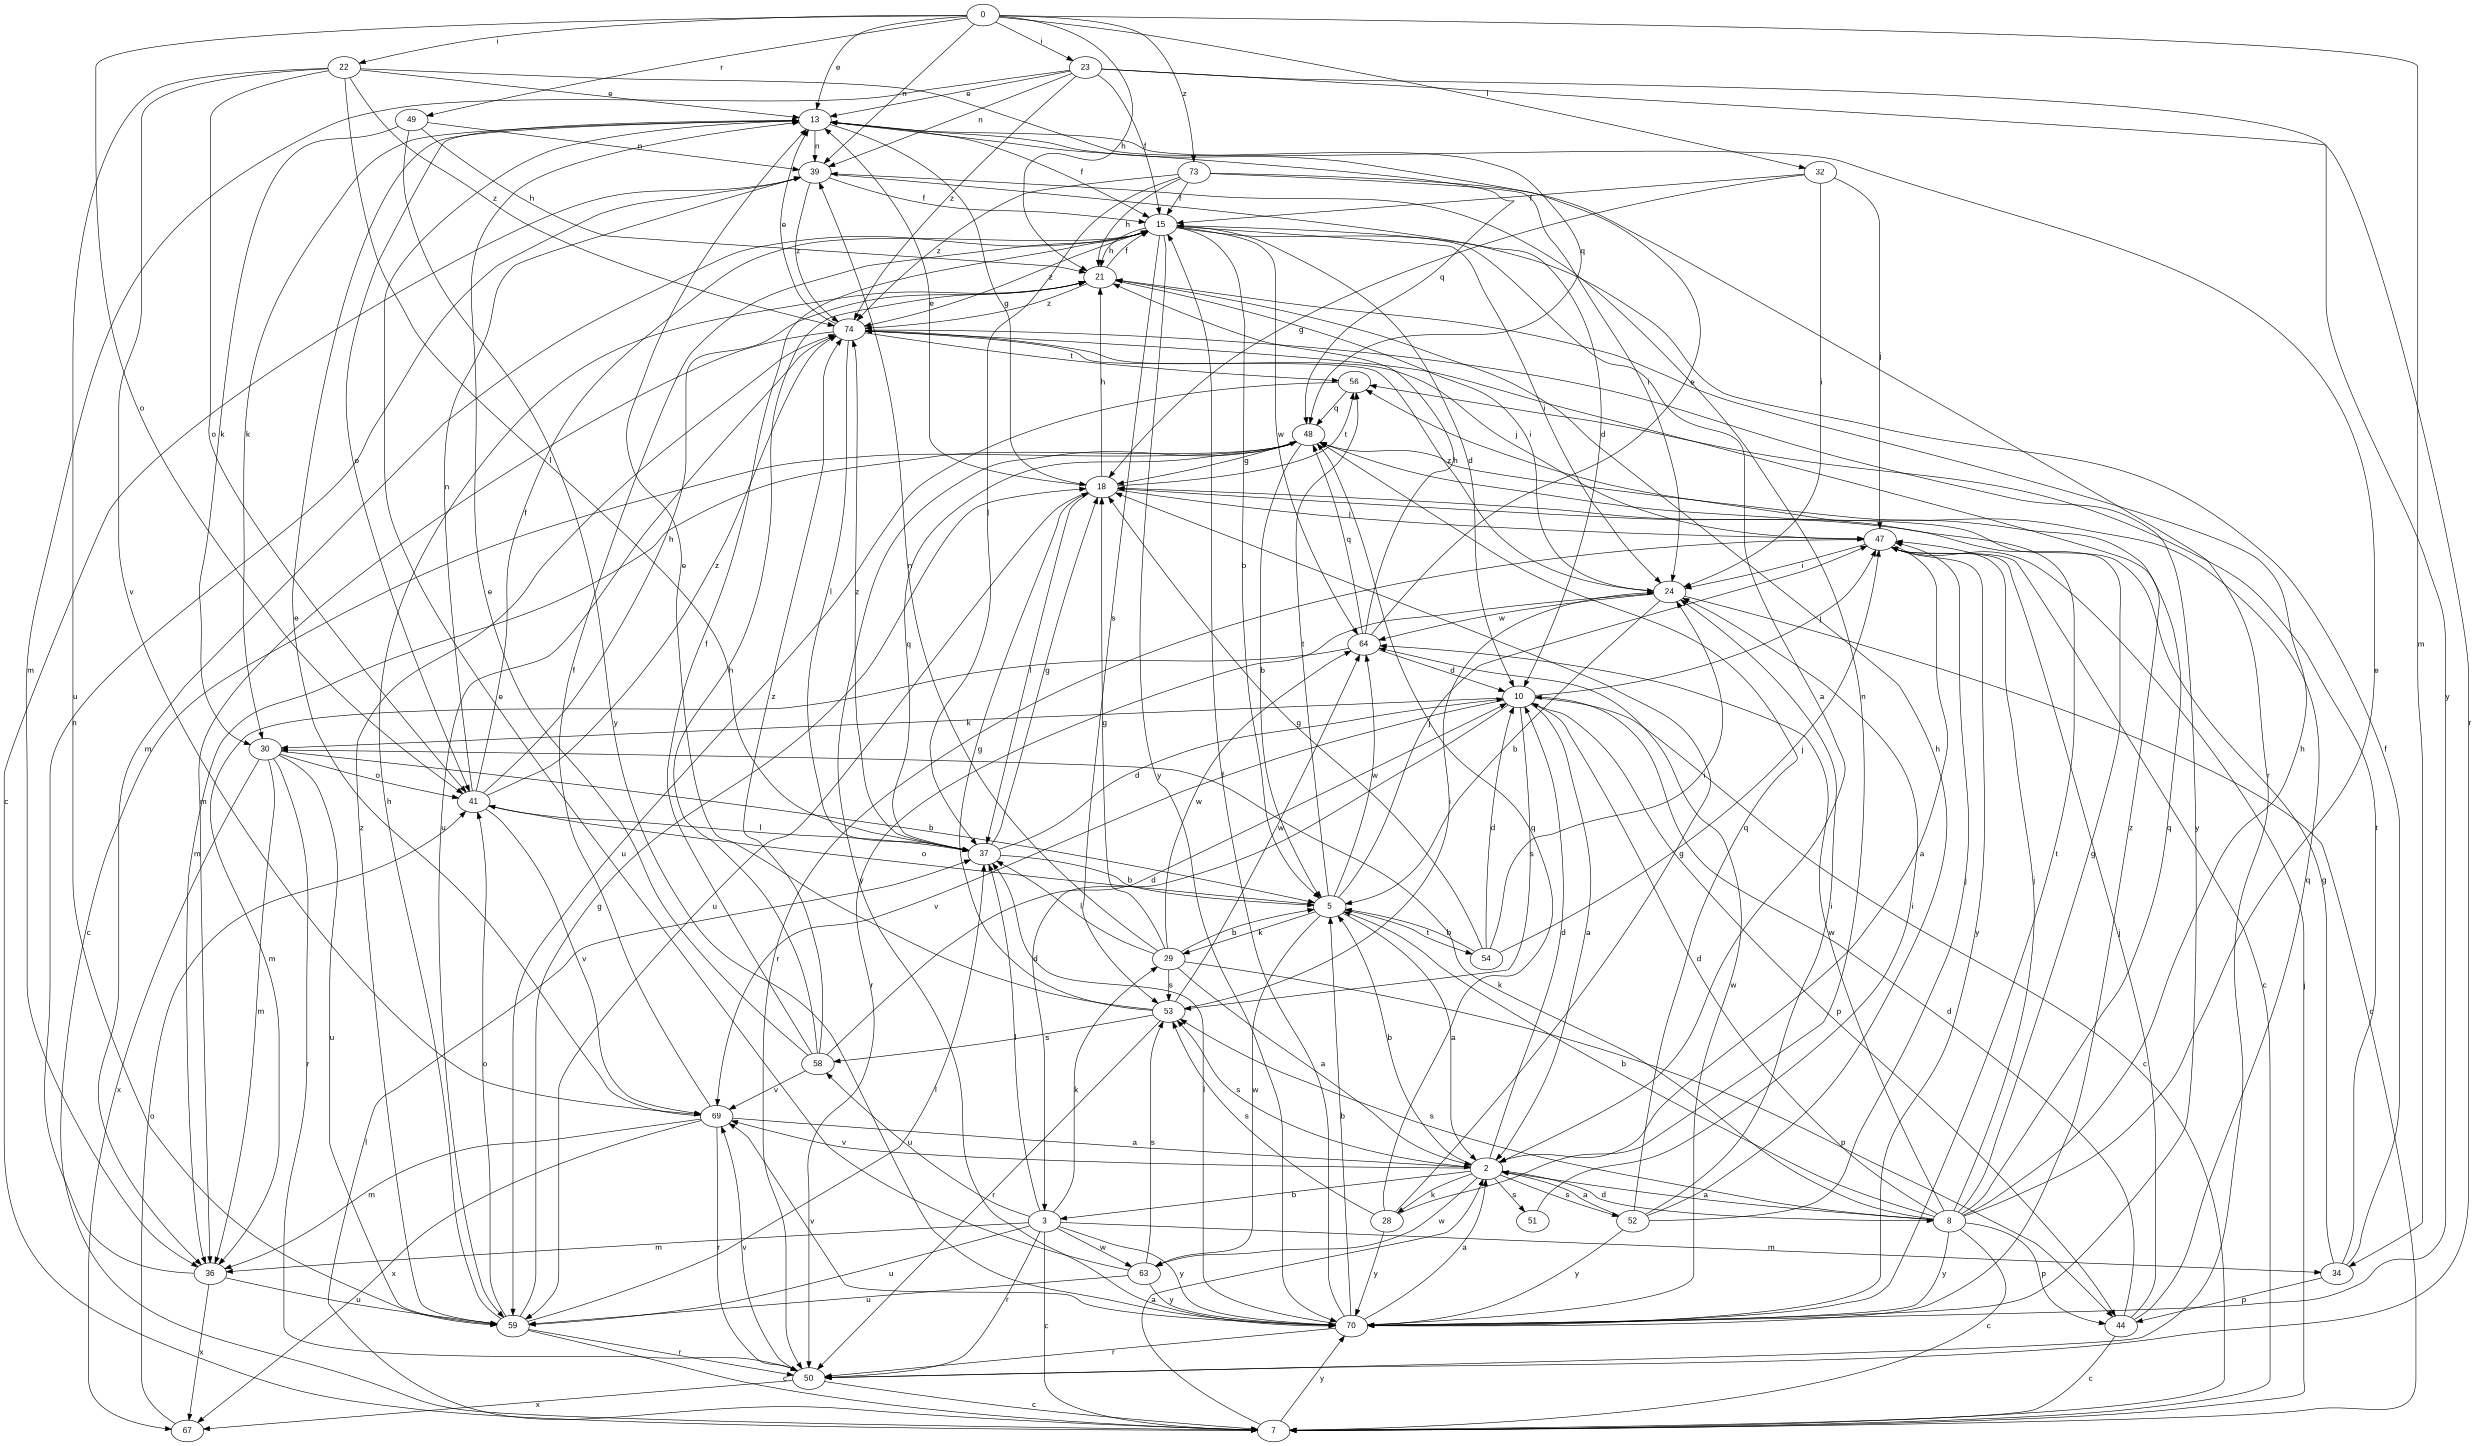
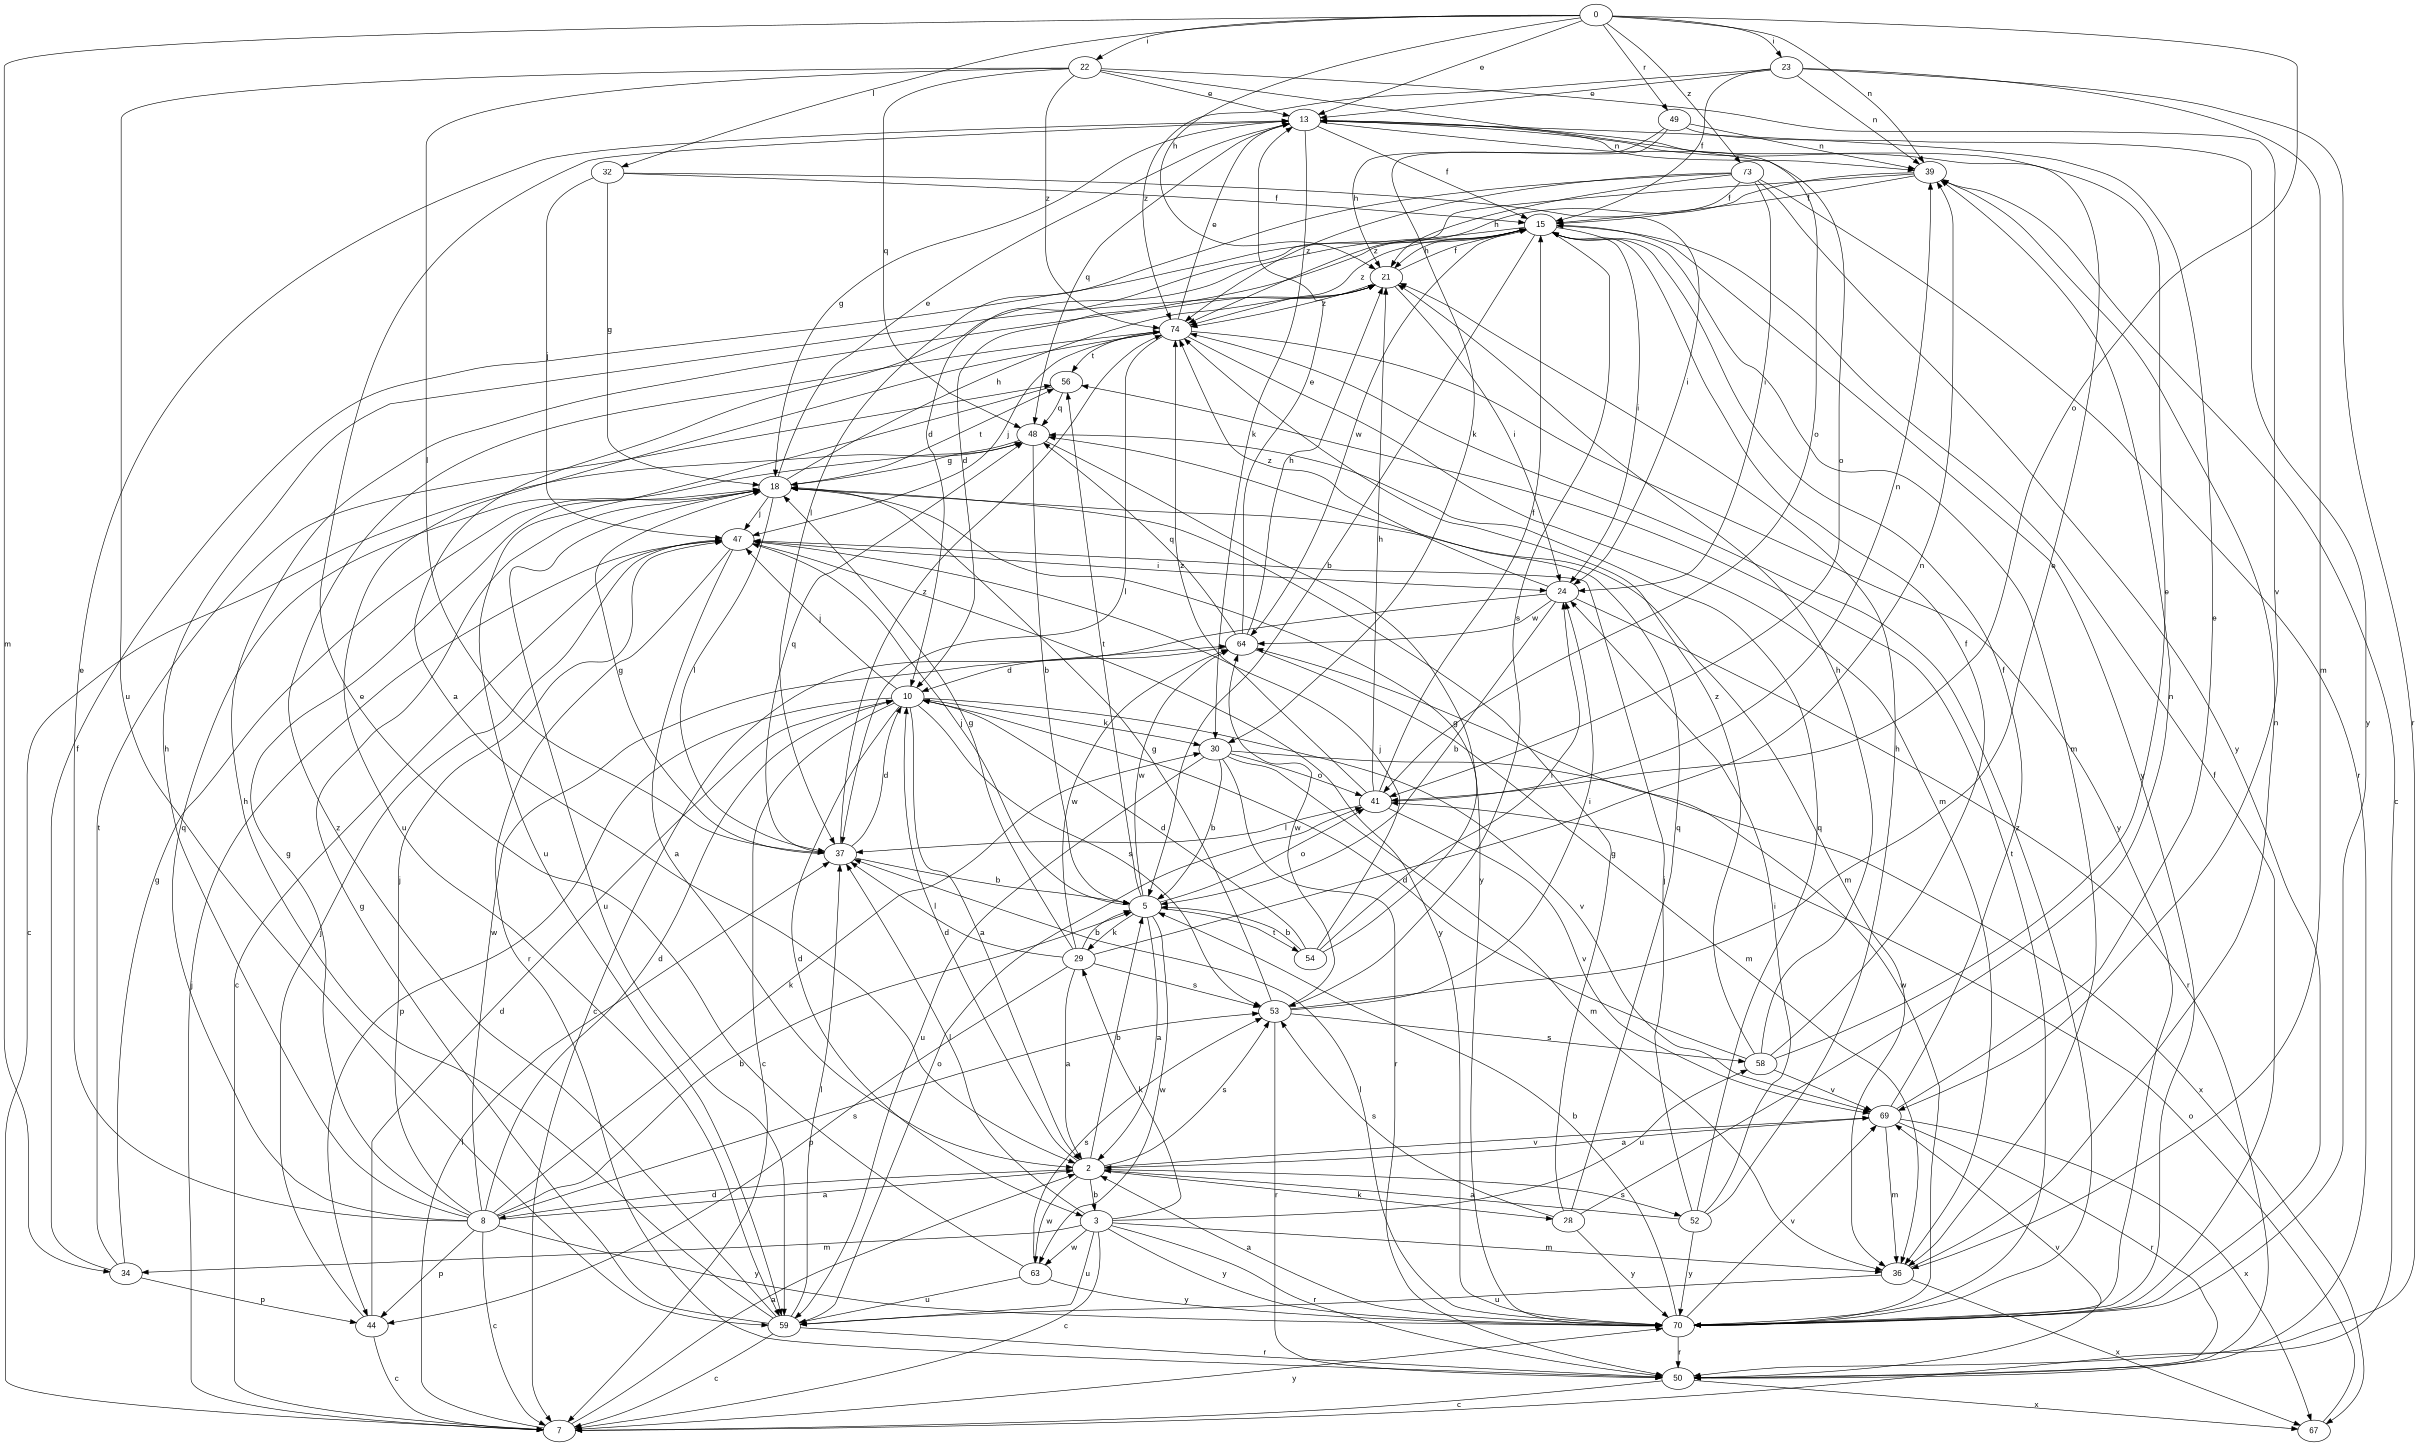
edge "44" -> "48": removed, label "q"
edge "48" -> "36": now "18" -> "36"
edge "23" -> "70": now "73" -> "70"
node "51": removed
